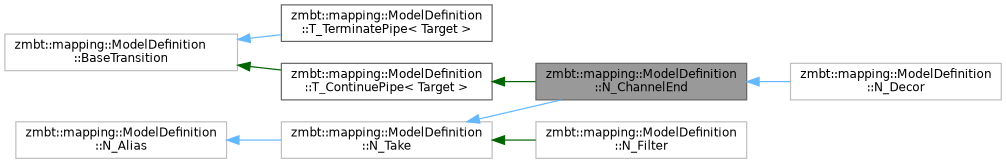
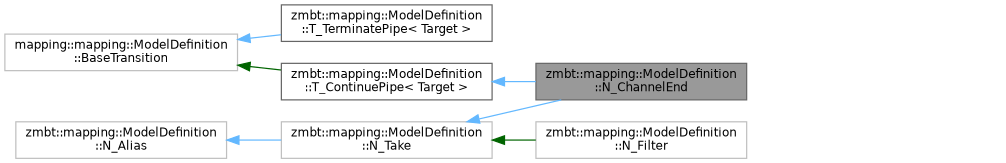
node "zmbt::mapping::ModelDefinition ::BaseTransition": label "zmbt::mapping::ModelDefinition ::BaseTransition" -> "mapping::mapping::ModelDefinition ::BaseTransition"
edge "zmbt::mapping::ModelDefinition ::N_ChannelEnd" -> "zmbt::mapping::ModelDefinition ::T_ContinuePipe< Target >": color darkgreen -> steelblue1
node "zmbt::mapping::ModelDefinition ::N_Decor": removed
